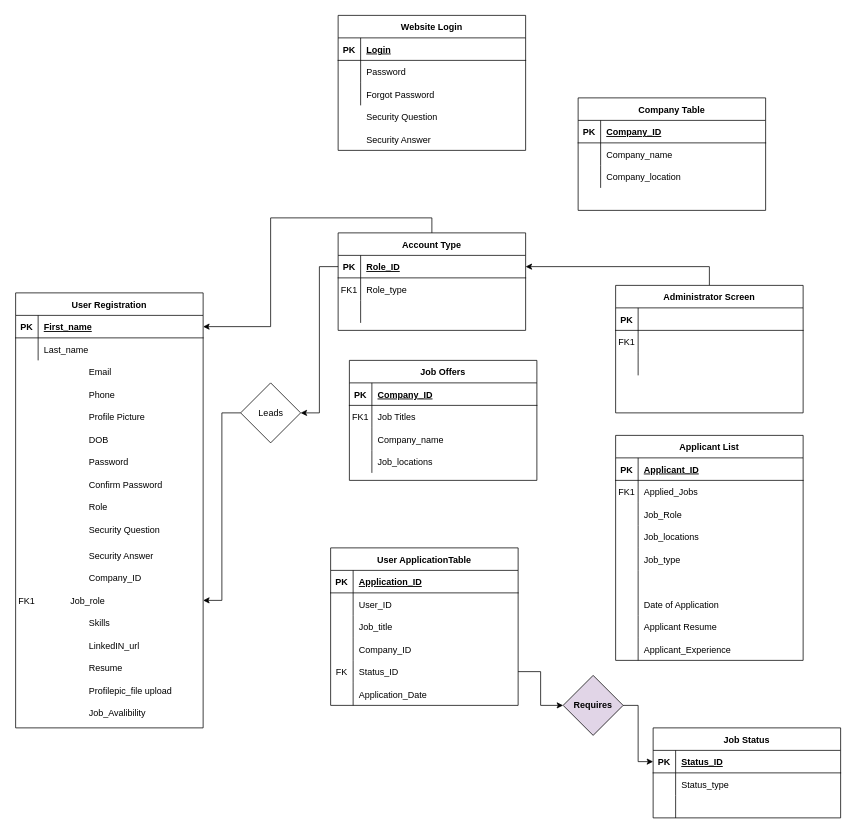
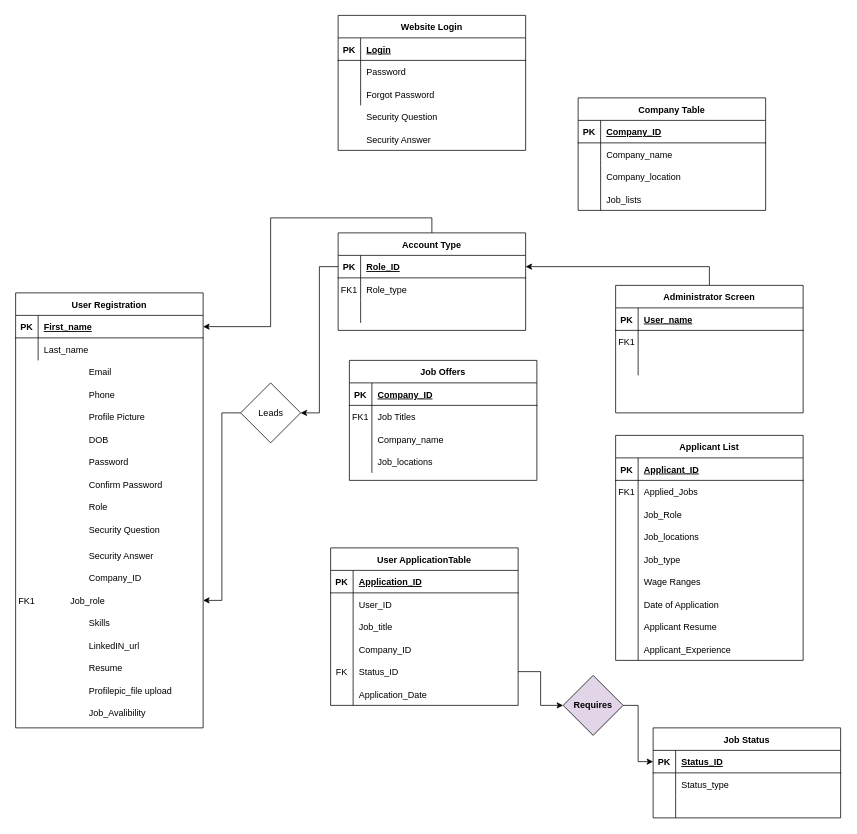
node "Job_lists": added
node "User_name": added
node "Wage Ranges": added
